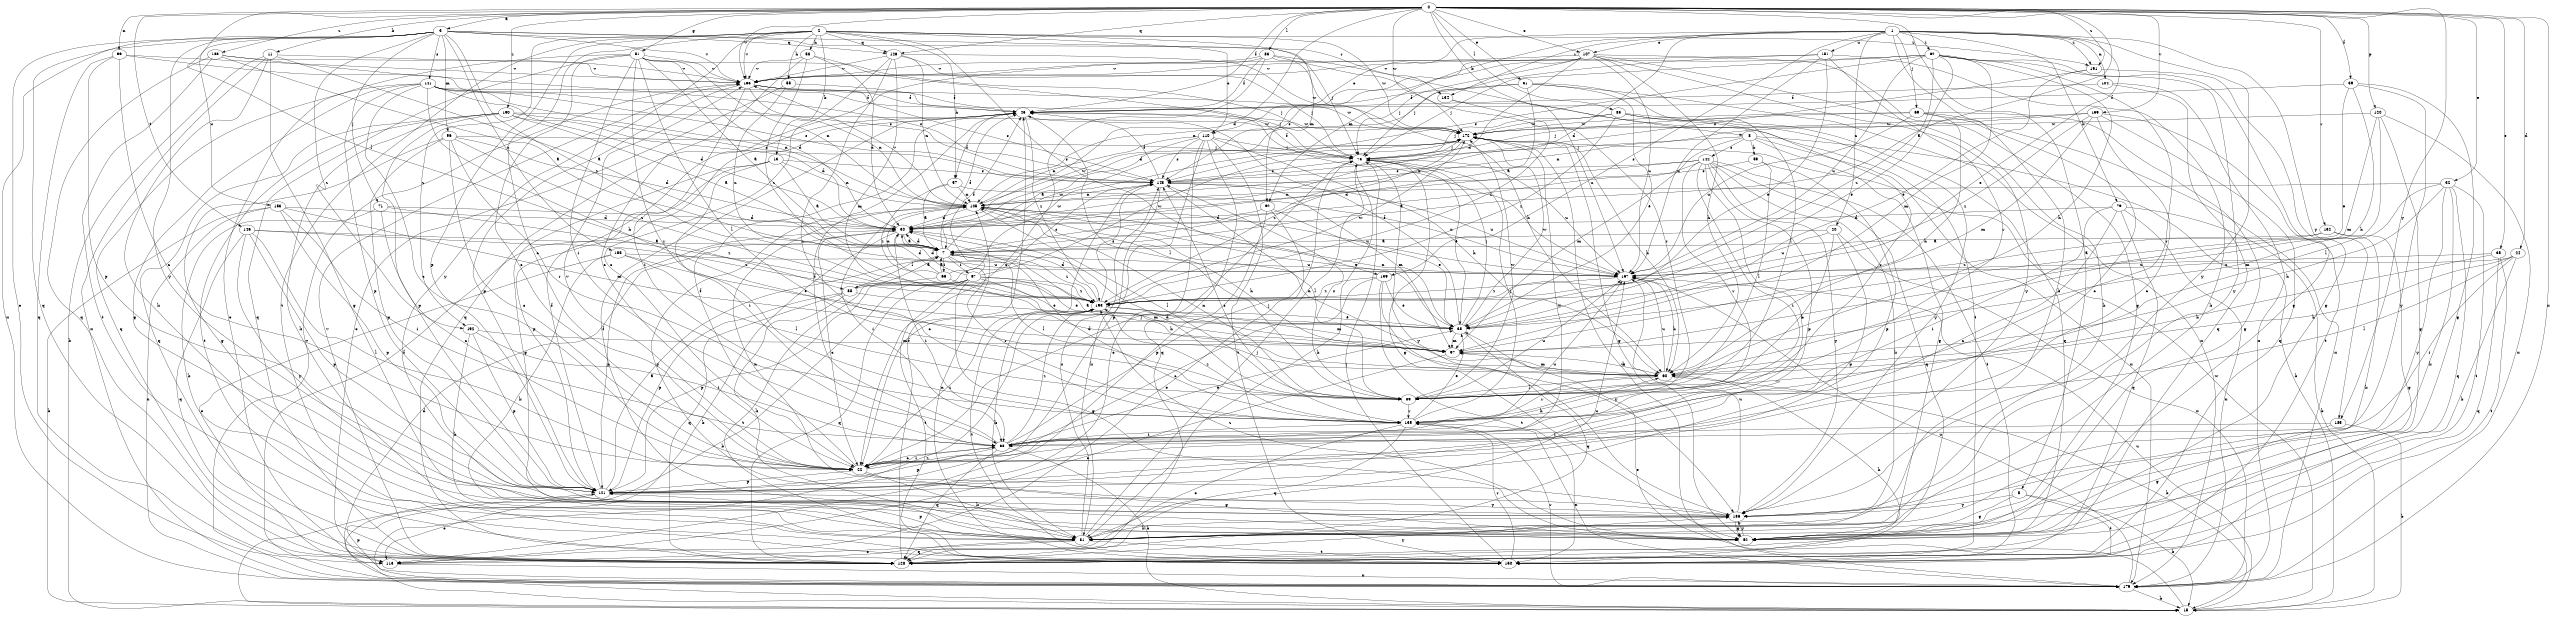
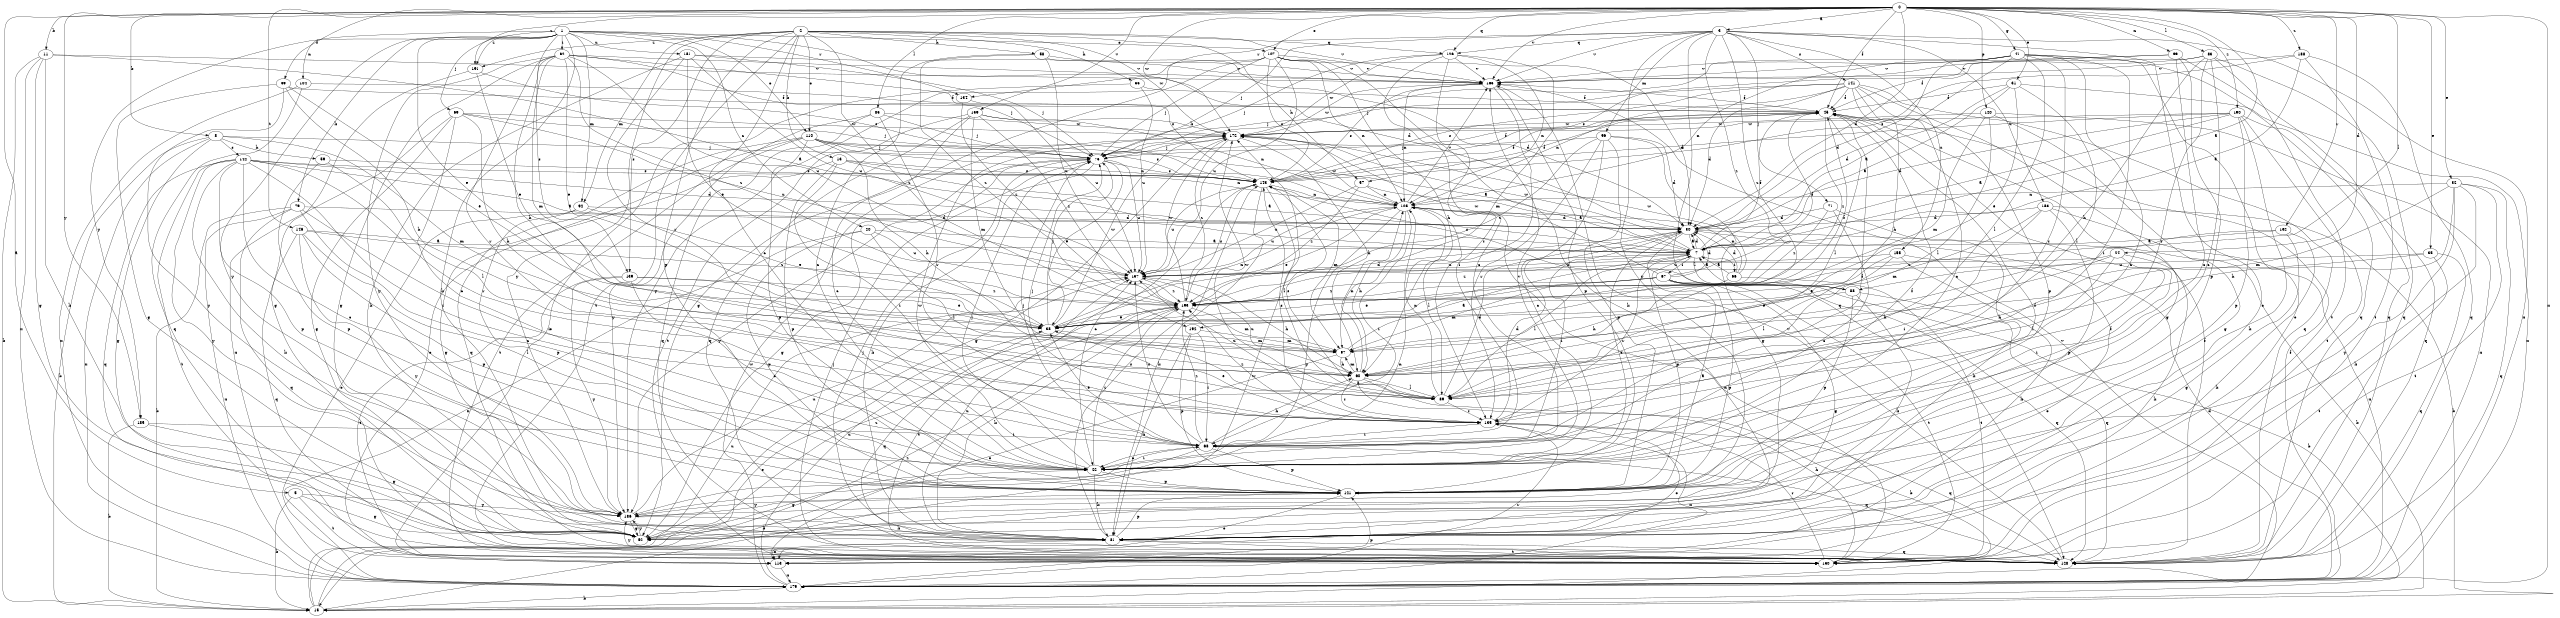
node "51": label "51" -> "41"
edge "159" -> "172": label "w" -> "k"
edge "85" -> "193": removed, label "z"
